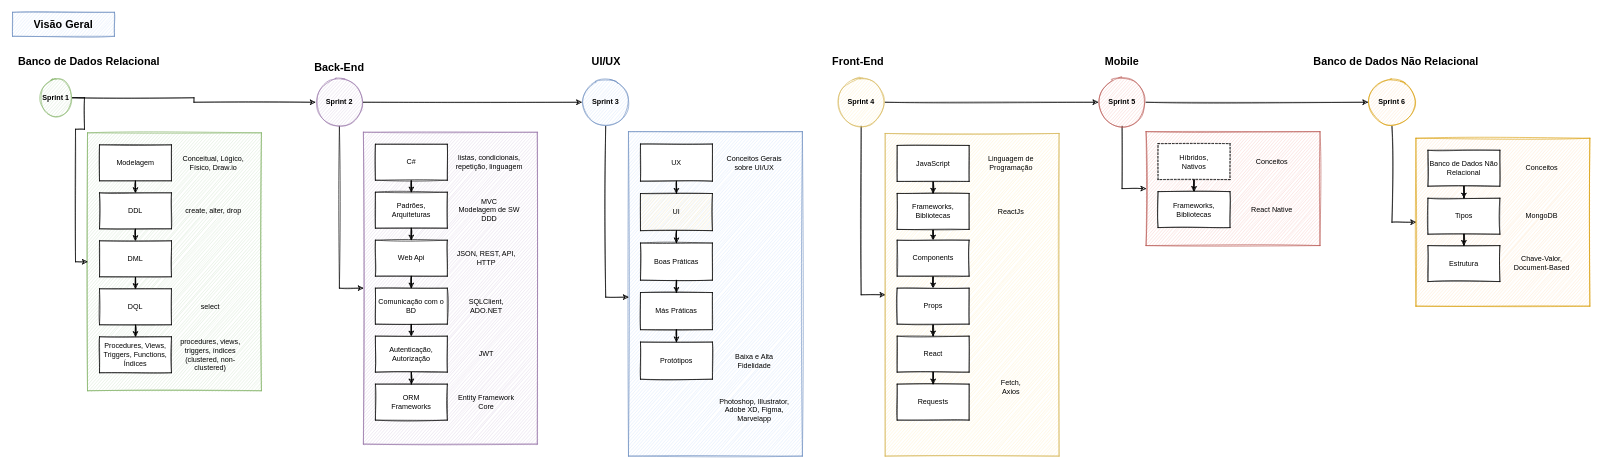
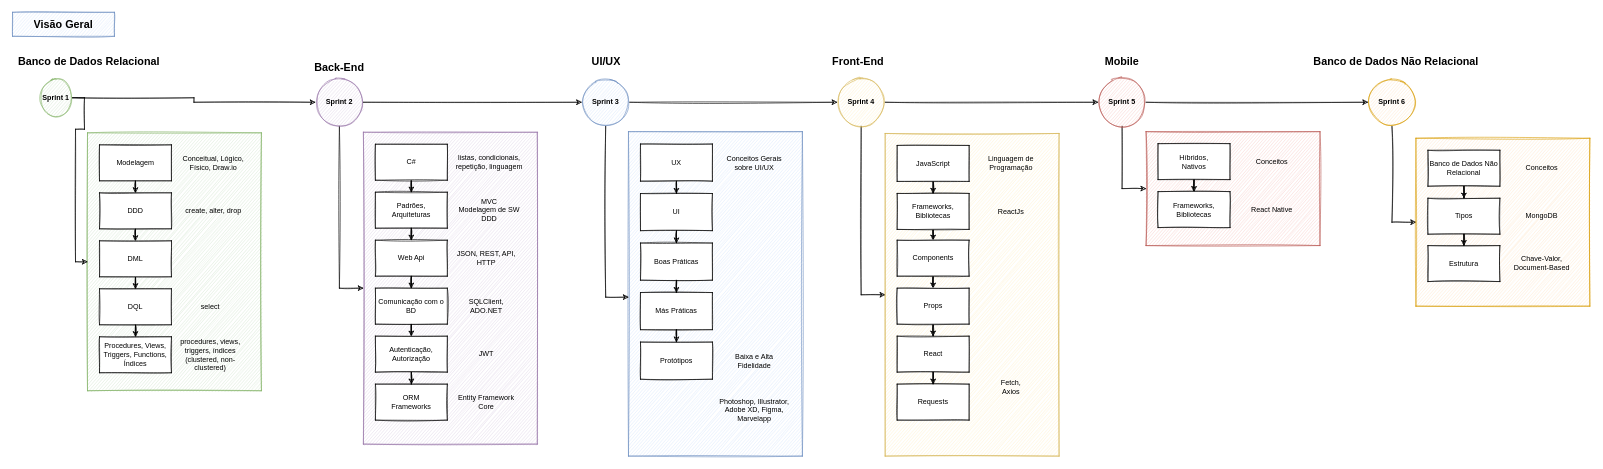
edge "Sprint 3" -> "Sprint 4": added
node "Híbridos, Nativos": style dashed -> solid
node "DDL": label "DDL" -> "DDD"
node "UI": fillcolor #fff2cc -> #ffffff
